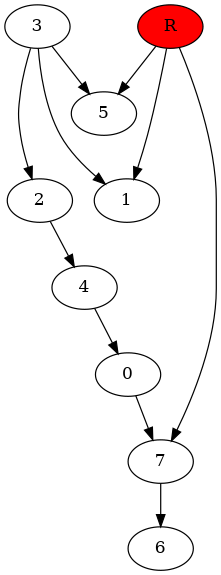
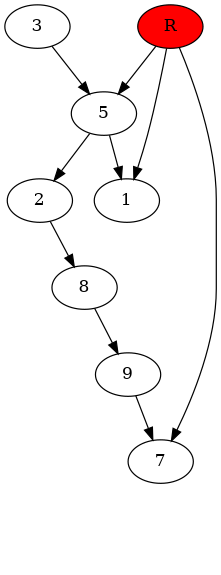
edge "3" -> "2": now "5" -> "2"
edge "3" -> "1": now "5" -> "1"
node "4": label "4" -> "8"
node "0": label "0" -> "9"
node "6": removed
